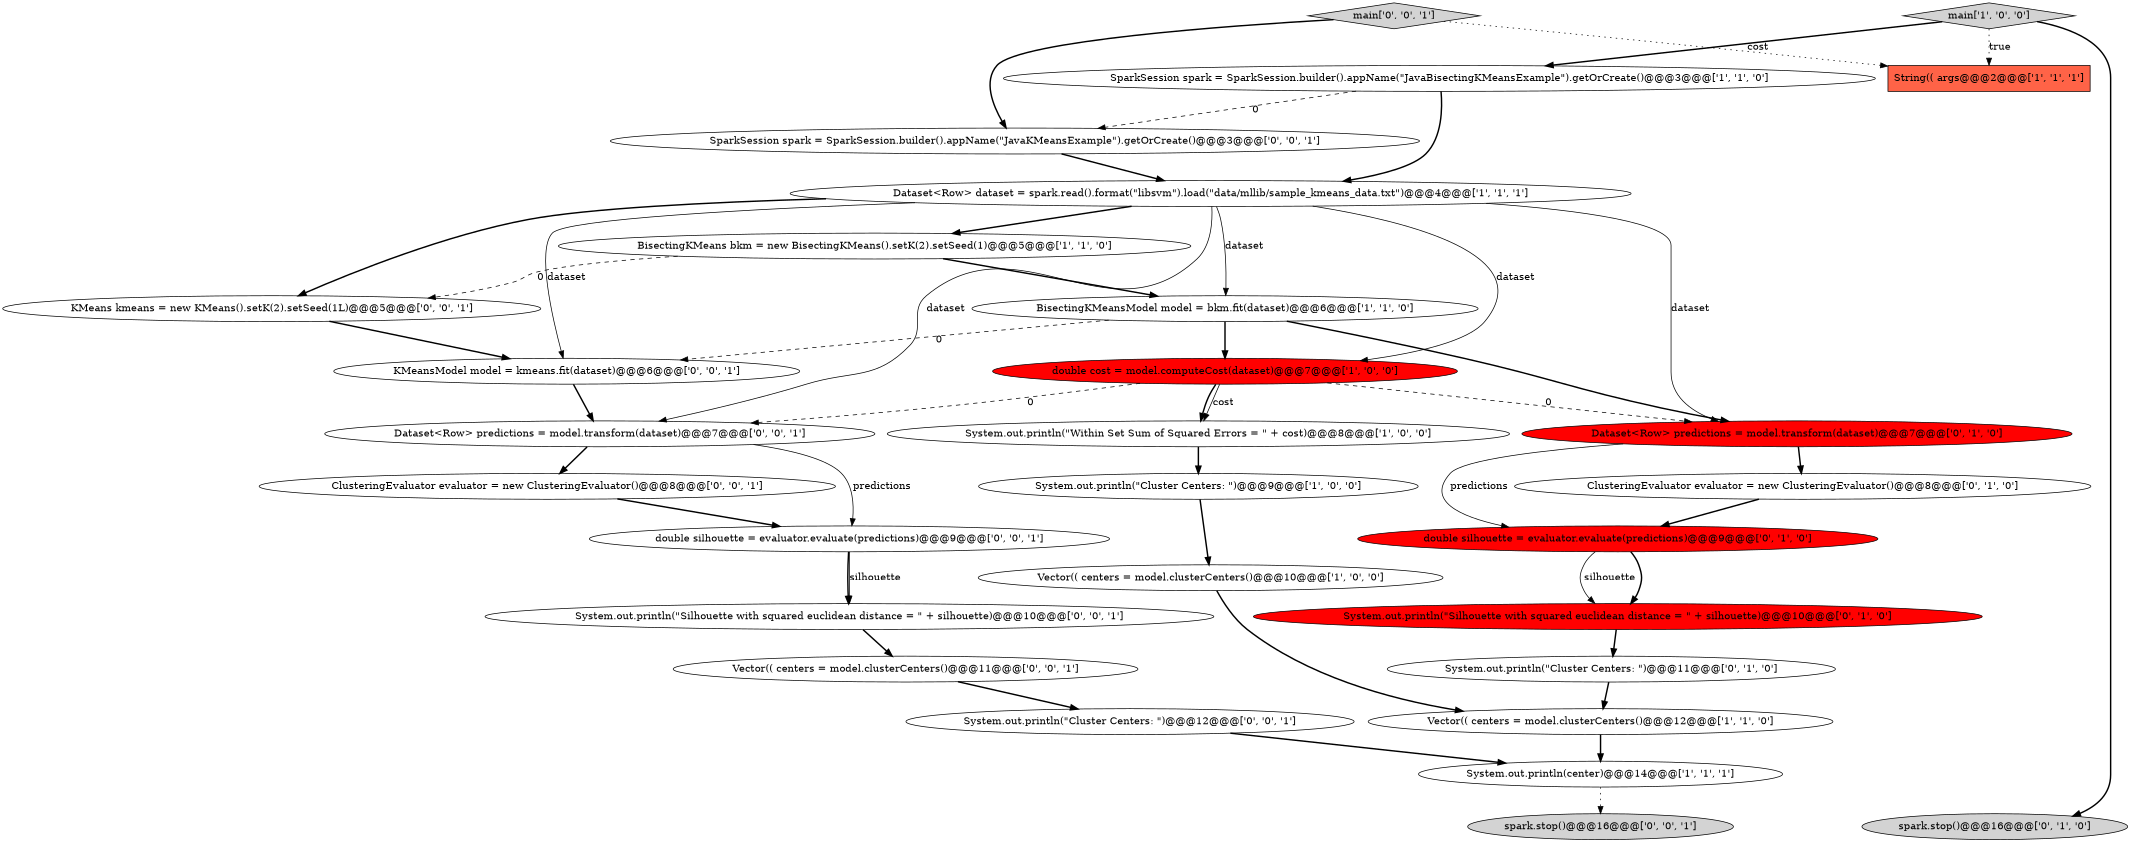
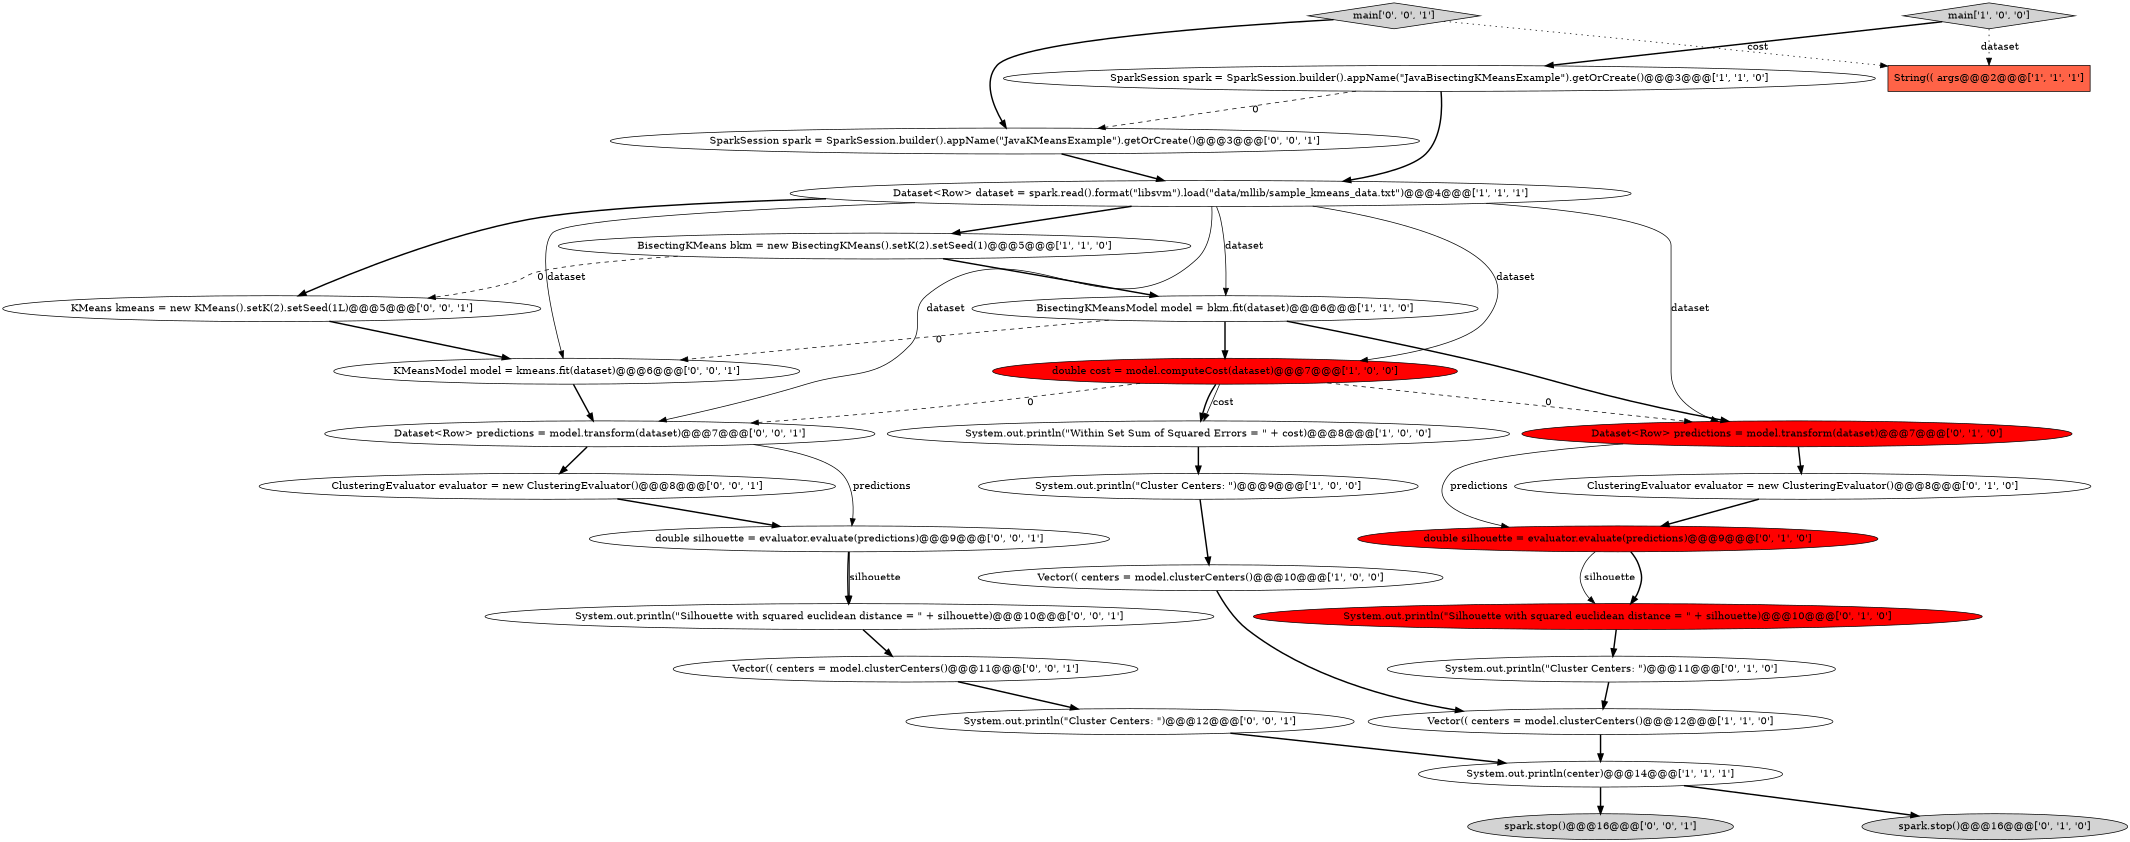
edge "main['1', '0', '0']" -> "String(( args@@@2@@@['1', '1', '1']": label "true" -> "dataset"
edge "main['1', '0', '0']" -> "spark.stop()@@@16@@@['0', '1', '0']": now "System.out.println(center)@@@14@@@['1', '1', '1']" -> "spark.stop()@@@16@@@['0', '1', '0']"
edge "System.out.println(center)@@@14@@@['1', '1', '1']" -> "spark.stop()@@@16@@@['0', '0', '1']": style dotted -> bold
